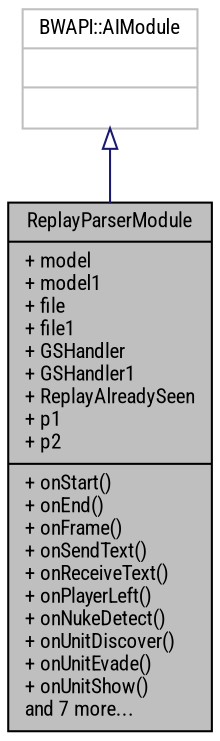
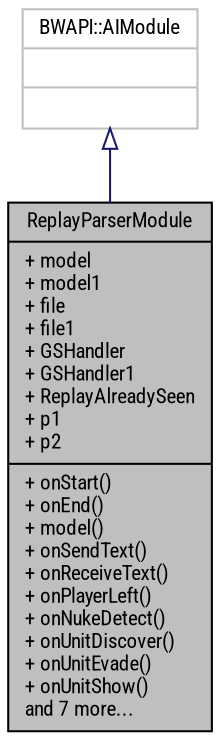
node "ReplayParserModule": text "+ onFrame()" -> "+ model()"
